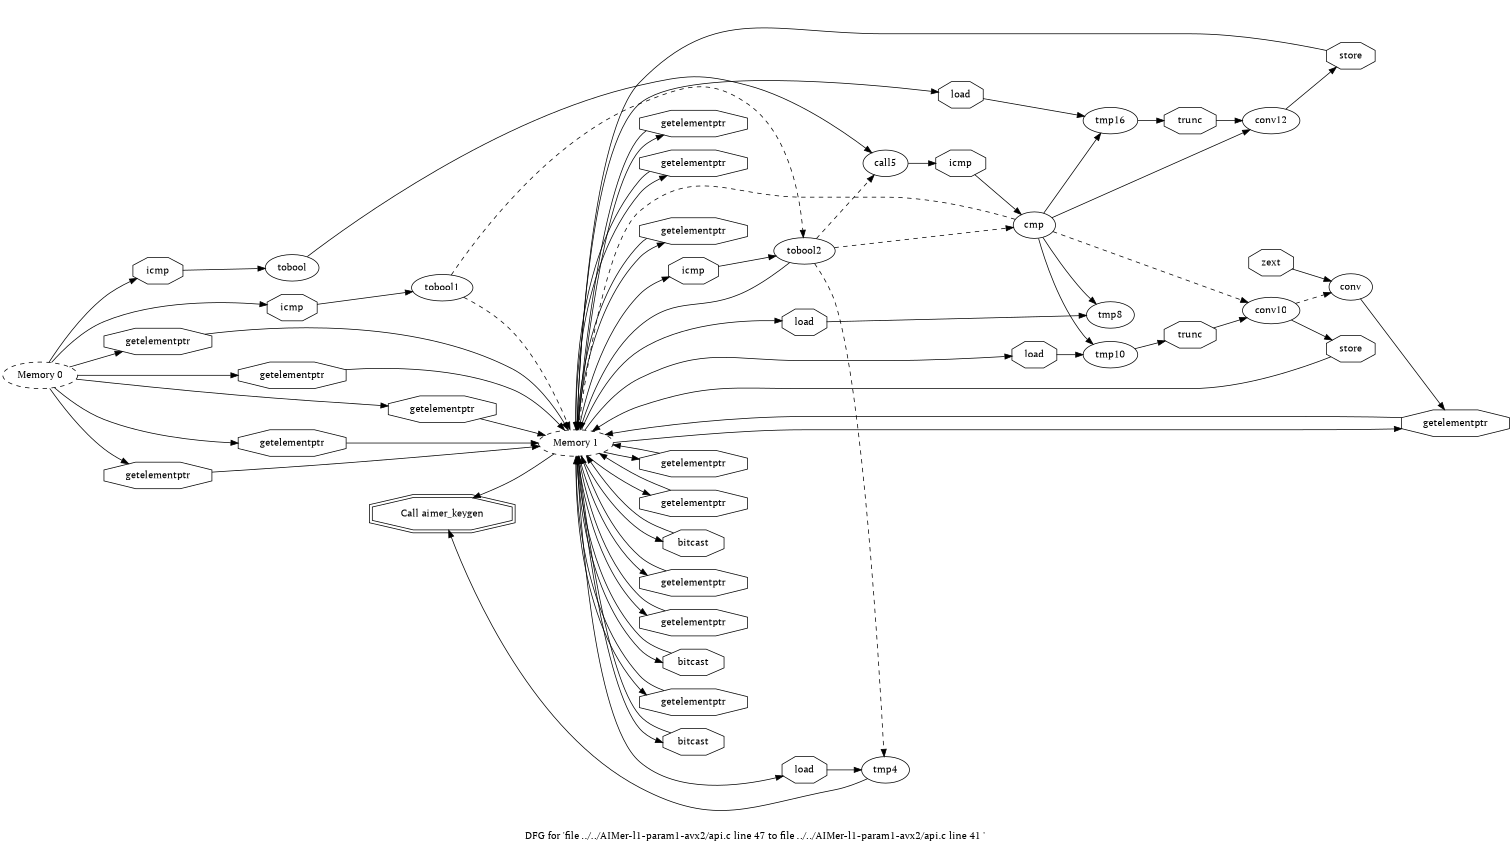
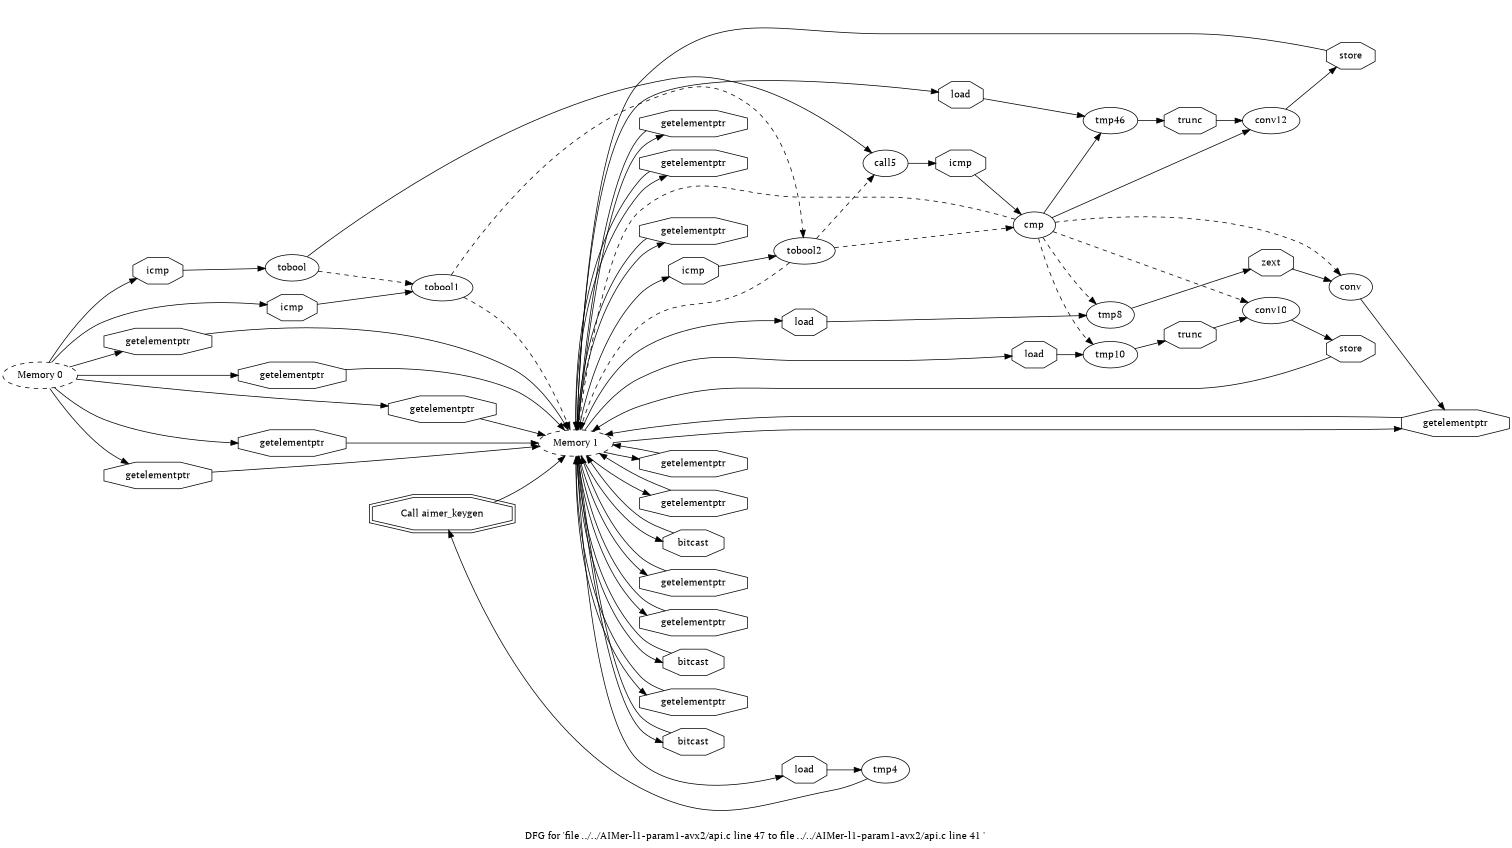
node "tmp16": label "tmp16" -> "tmp46"
edge "cmp" -> "tmp8": style solid -> dashed
edge "tobool" -> "tobool1": added
edge "tmp8" -> "zext": added
edge "cmp" -> "tmp10": style solid -> dashed
edge "conv10" -> "conv": now "cmp" -> "conv"
edge "tobool2" -> "Memory 1": style solid -> dashed
edge "Memory 1" -> "Call aimer_keygen": reversed
edge "tobool2" -> "tmp4": removed
